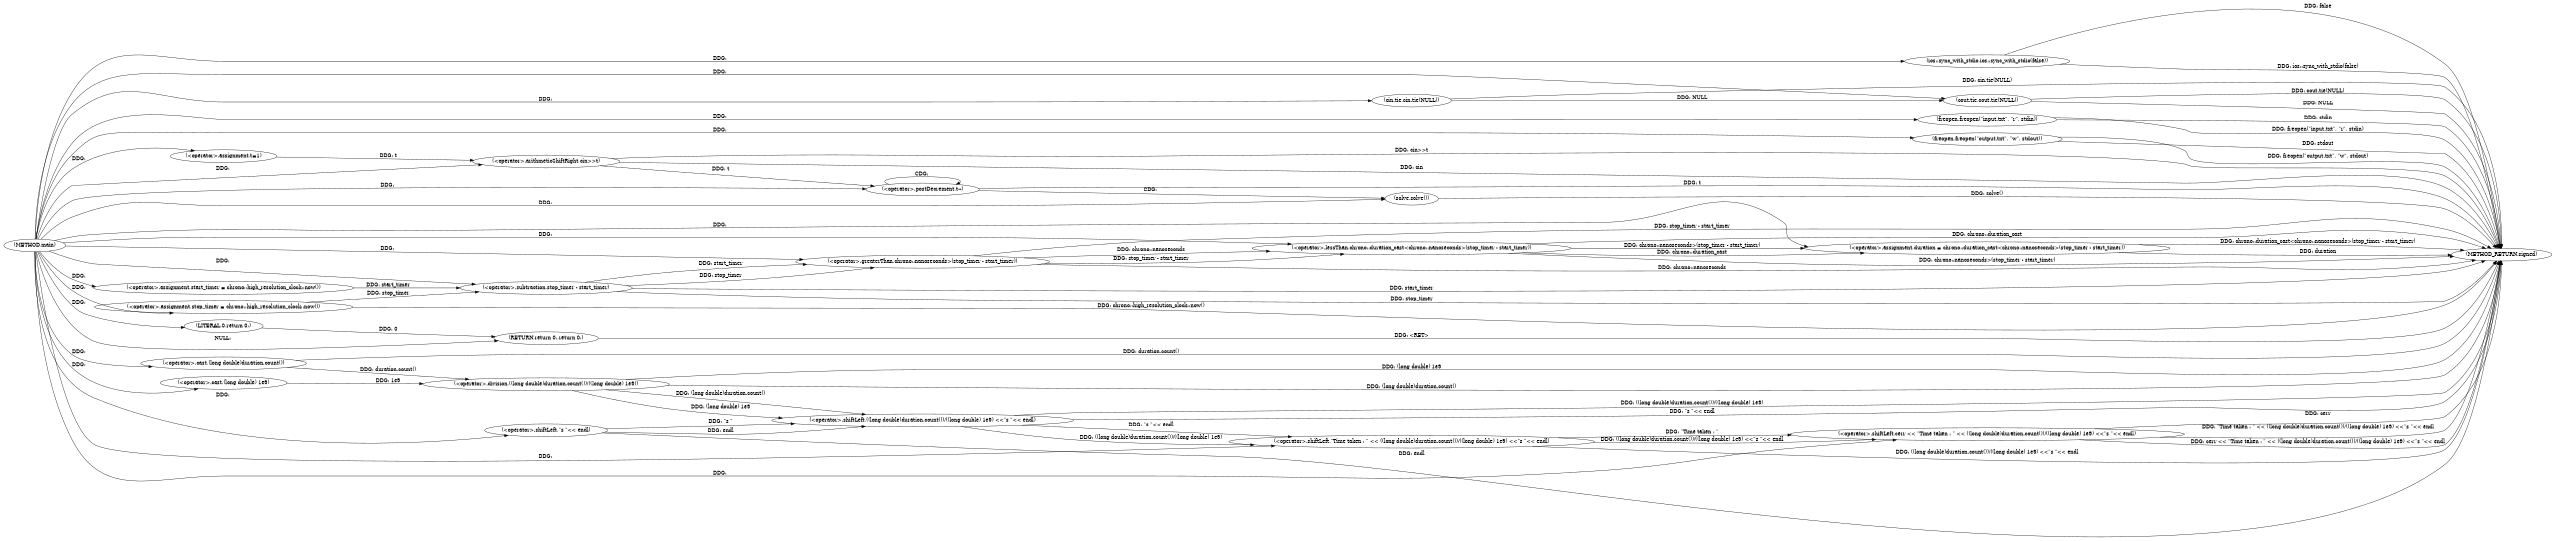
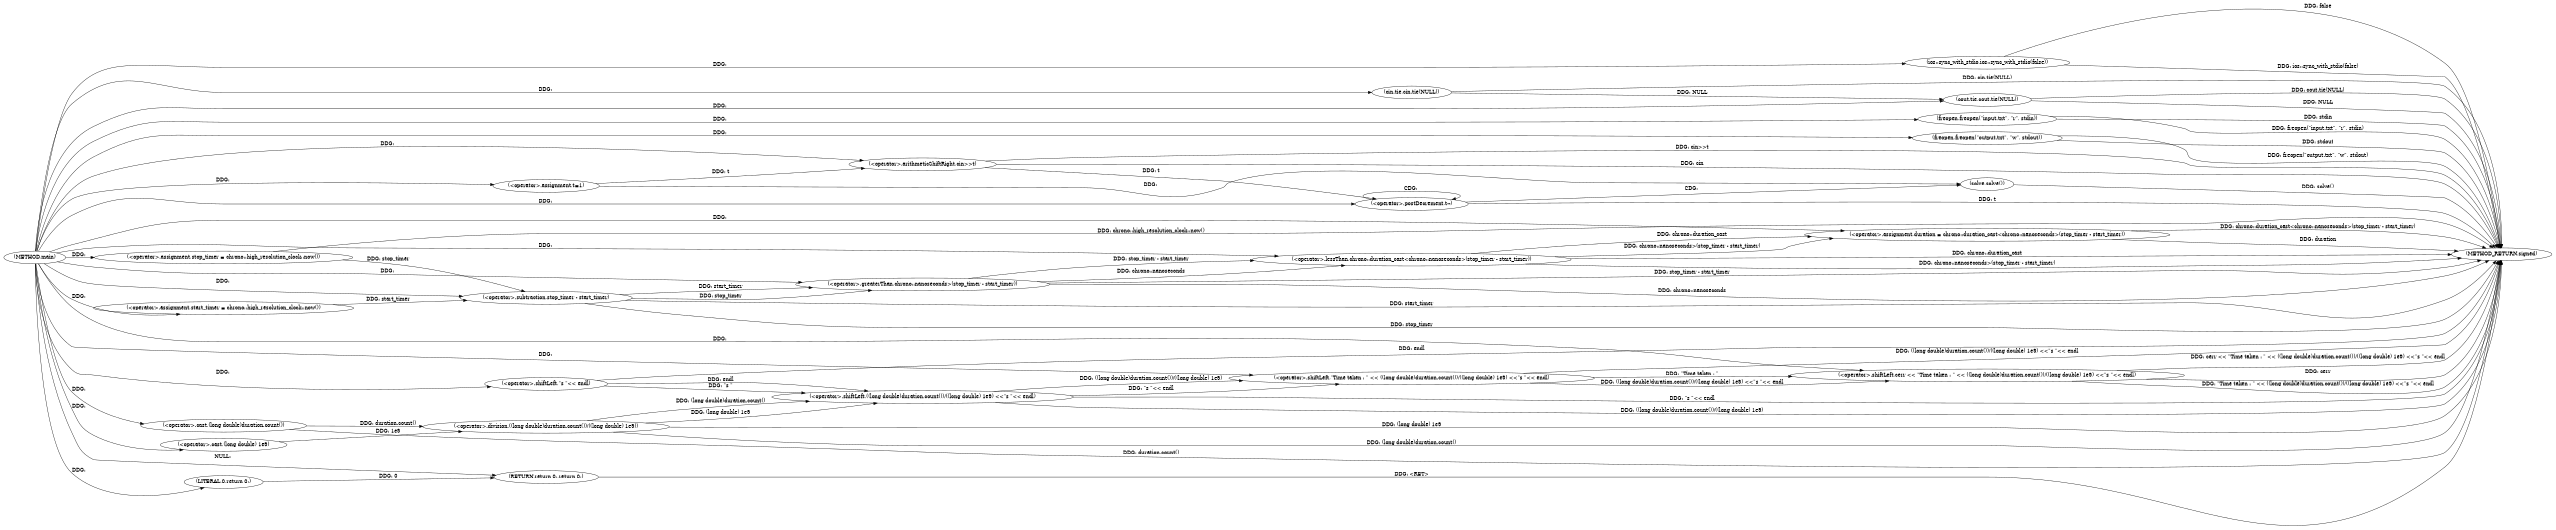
edge "(METHOD,main)" -> "(solve,solve())": now "(<operator>.assignment,t=1)" -> "(solve,solve())"
